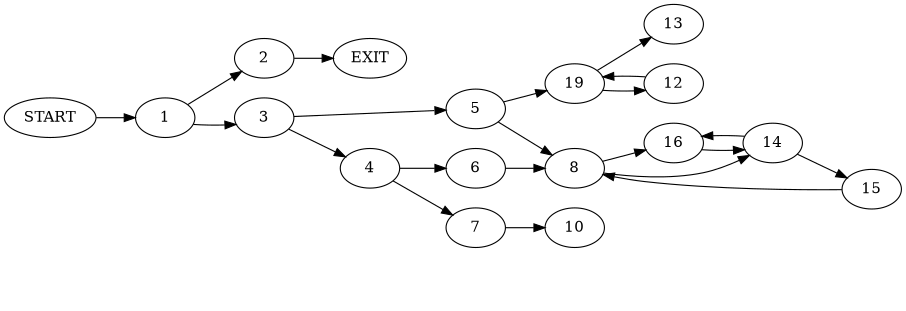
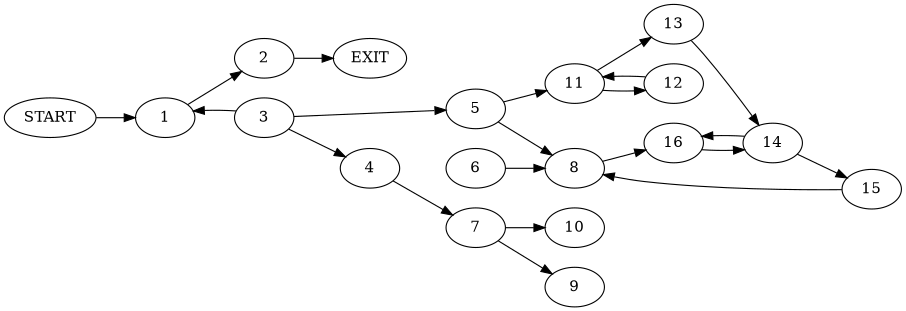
node "19": label "19" -> "11"
edge "1" -> "3": reversed
edge "4" -> "6": removed
edge "8" -> "14": now "13" -> "14"
node "9": added
